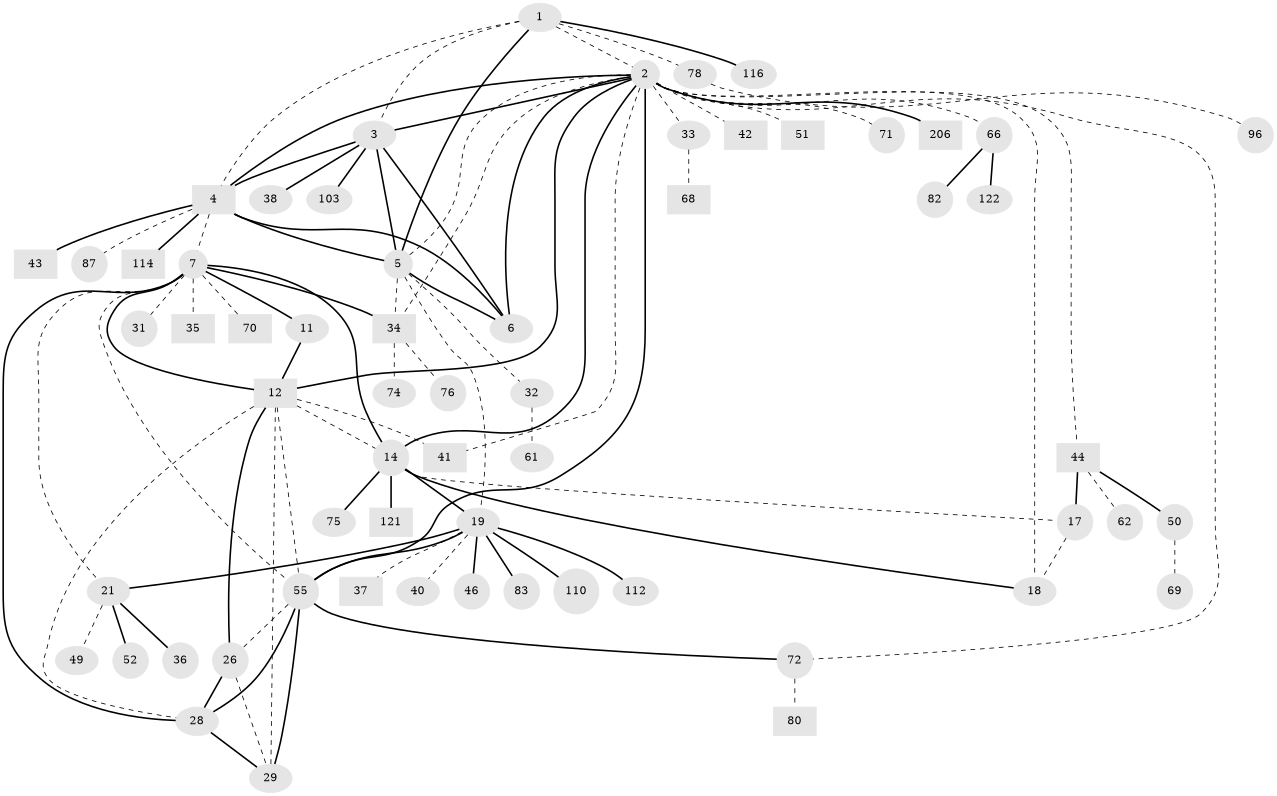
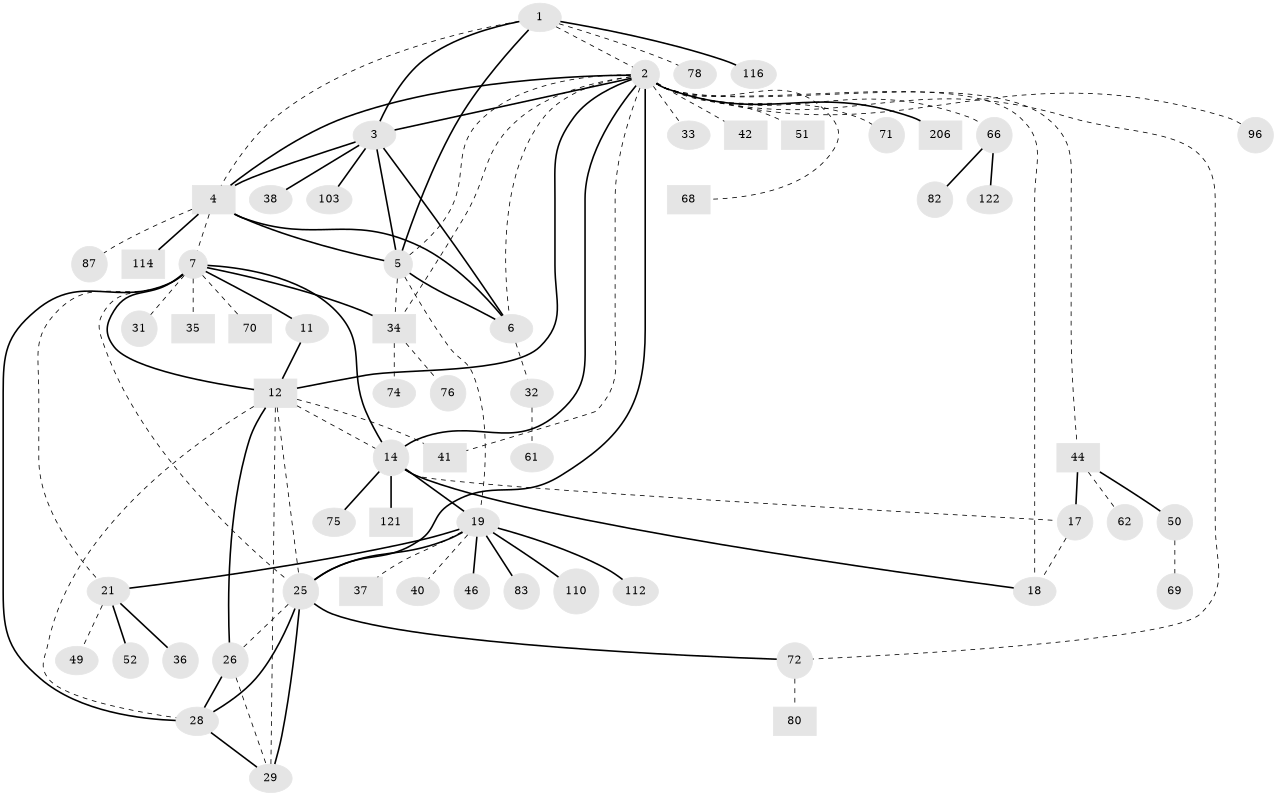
edge "1" -- "3": style dashed -> bold
edge "78" -- "96": now "2" -- "96"
edge "2" -- "6": style bold -> dashed
edge "33" -- "68": now "2" -- "68"
node "43": removed
edge "5" -- "32": now "6" -- "32"
node "55": label "55" -> "25"
